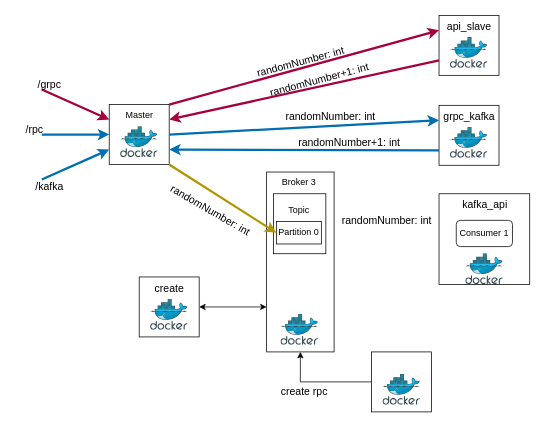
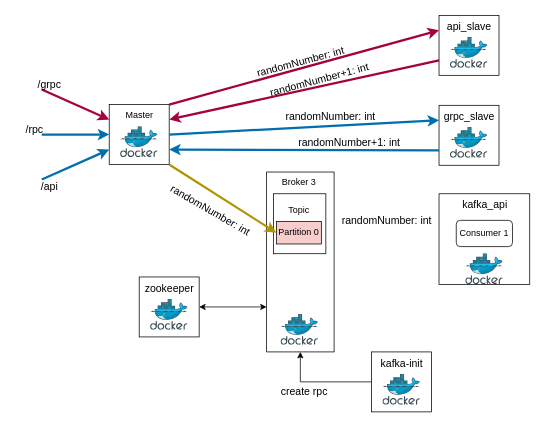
node "grpc_kafka": label "grpc_kafka" -> "grpc_slave"
node "/kafka": label "/kafka" -> "/api"
node "Partition 0": fillcolor #ffffff -> #f8cecc
node "create": label "create" -> "zookeeper"
node "kafka-init": added
